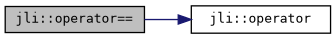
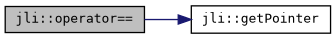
node "jli::operator": label "jli::operator" -> "jli::getPointer"
